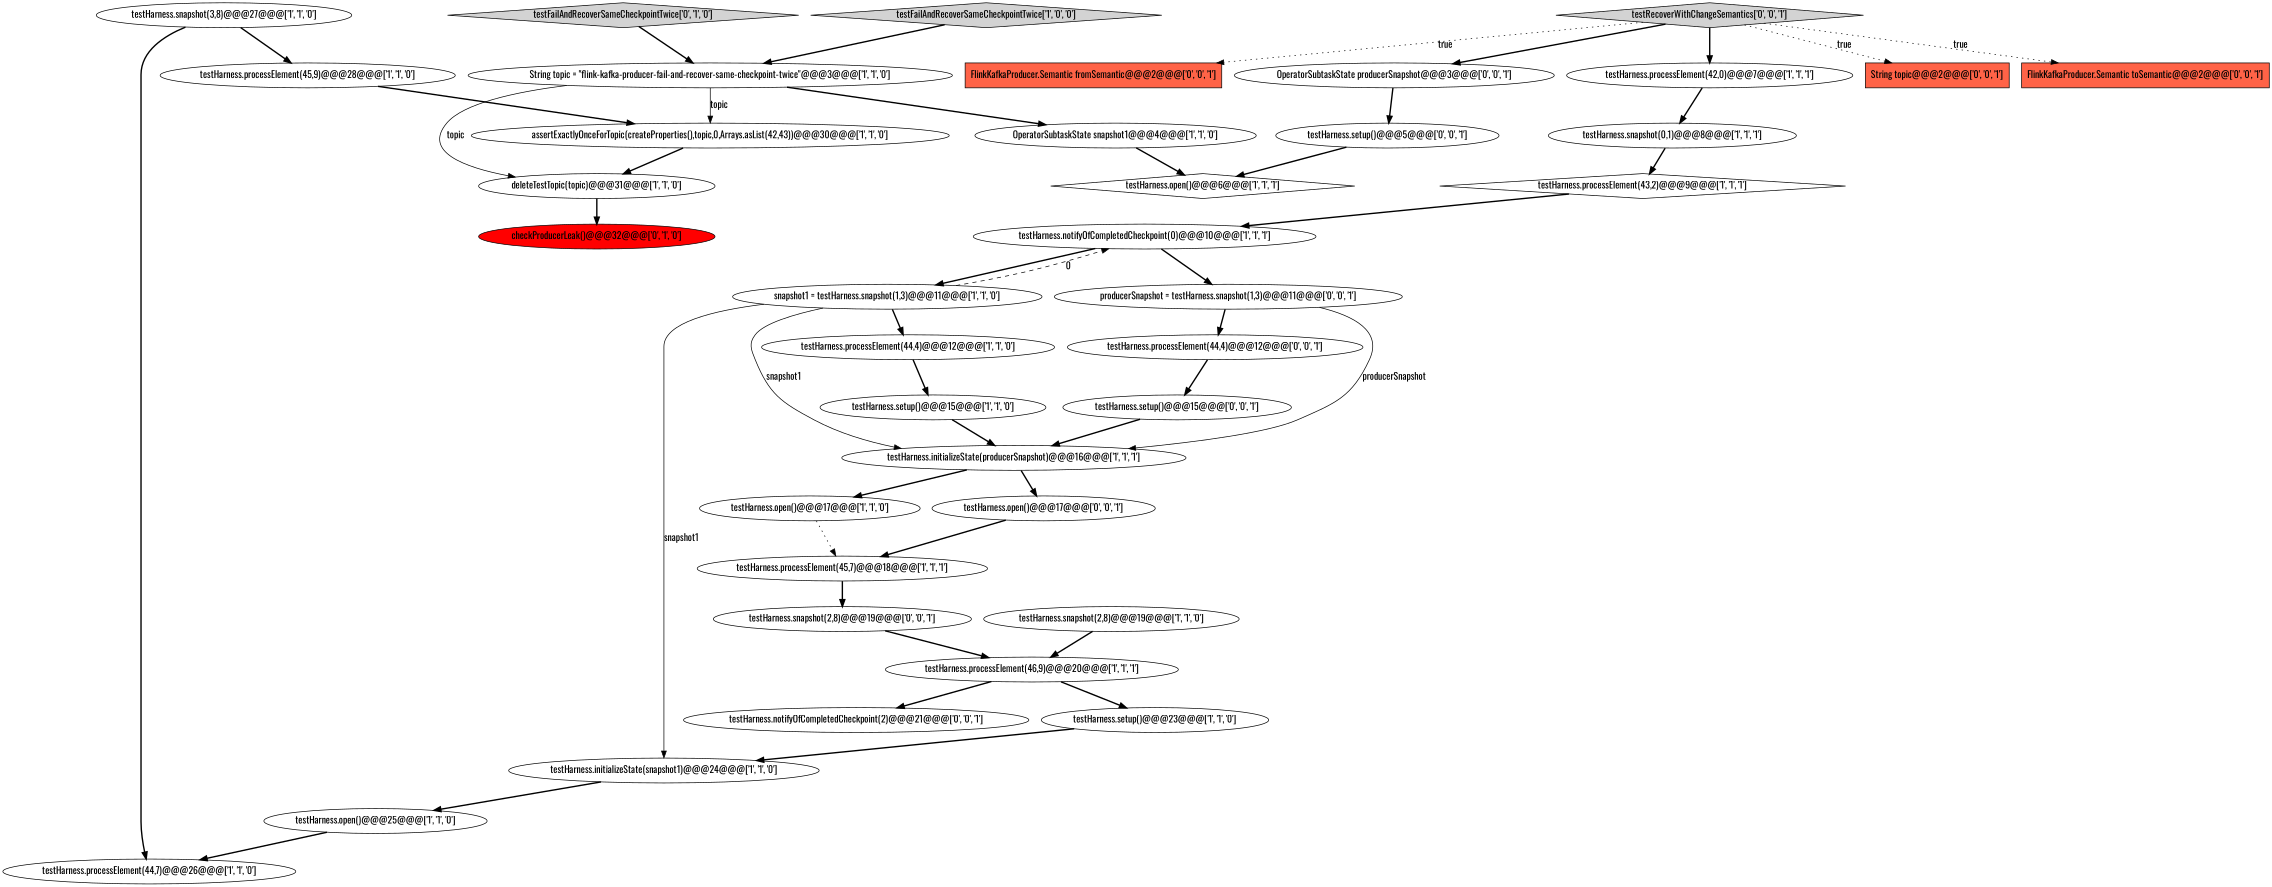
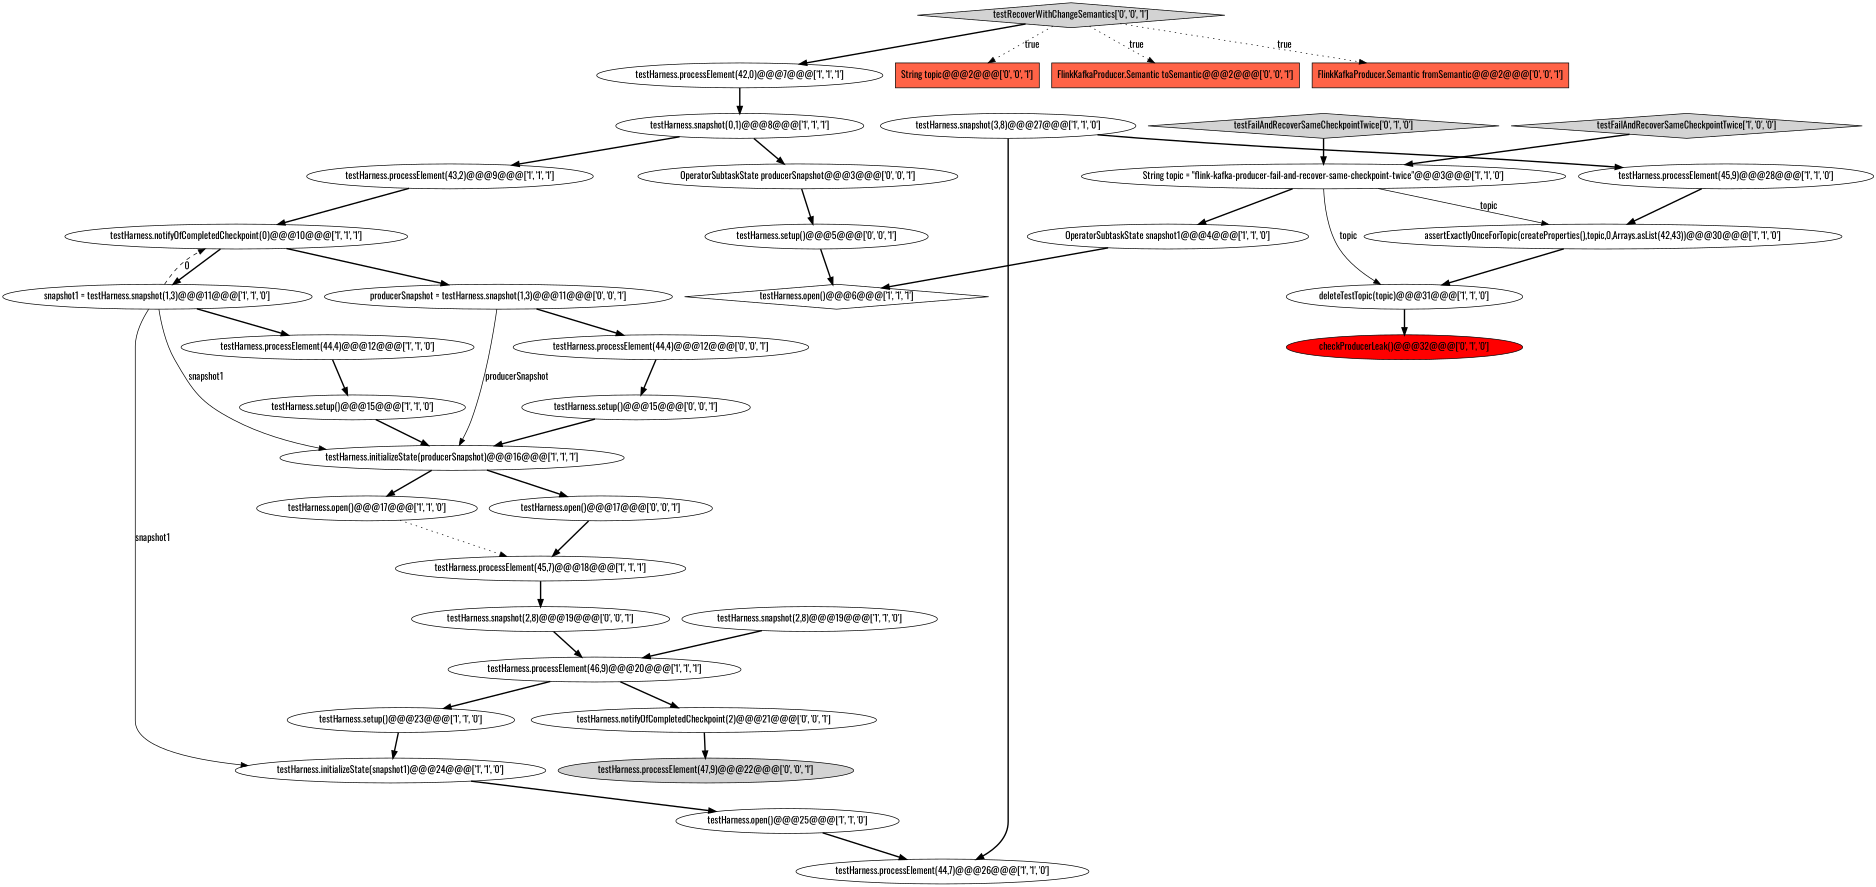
edge "testRecoverWithChangeSemantics['0', '0', '1']" -> "OperatorSubtaskState producerSnapshot@@@3@@@['0', '0', '1']": now "testHarness.snapshot(0,1)@@@8@@@['1', '1', '1']" -> "OperatorSubtaskState producerSnapshot@@@3@@@['0', '0', '1']"
node "testHarness.processElement(43,2)@@@9@@@['1', '1', '1']": shape diamond -> ellipse
node "testHarness.processElement(47,9)@@@22@@@['0', '0', '1']": added
